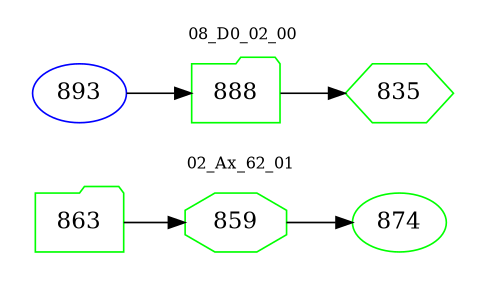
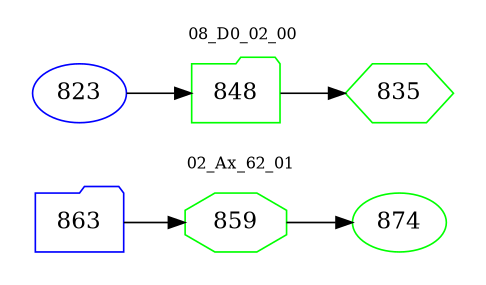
node "893": label "893" -> "823"
node "888": label "888" -> "848"
node "863": color green -> blue
